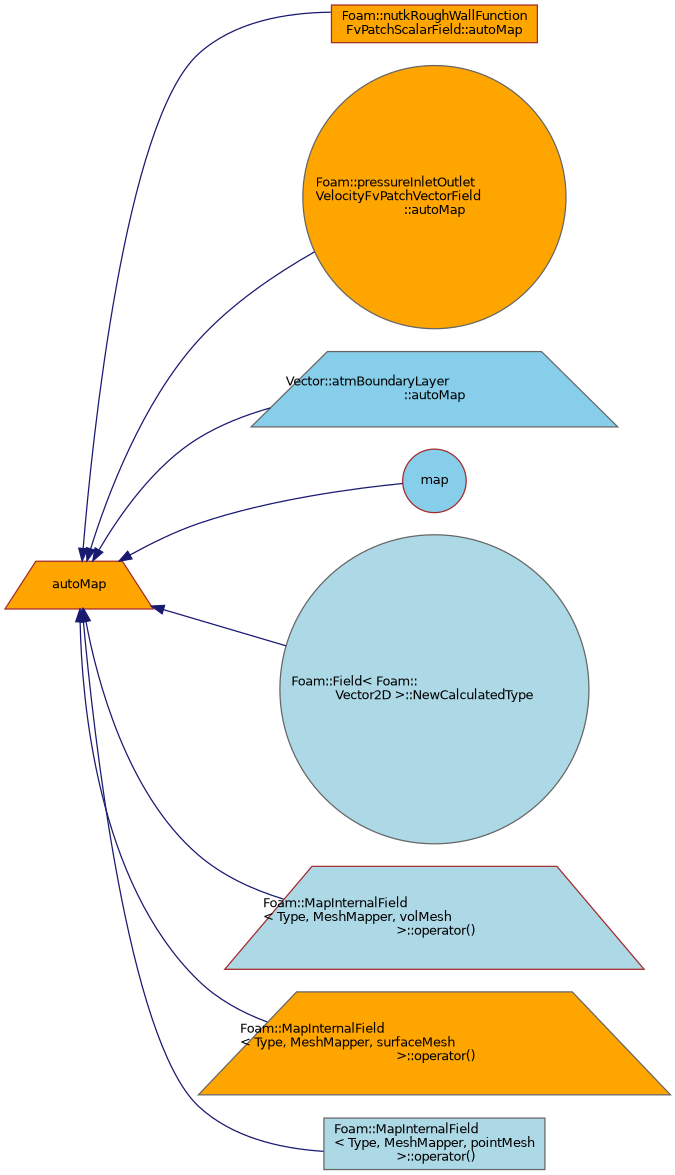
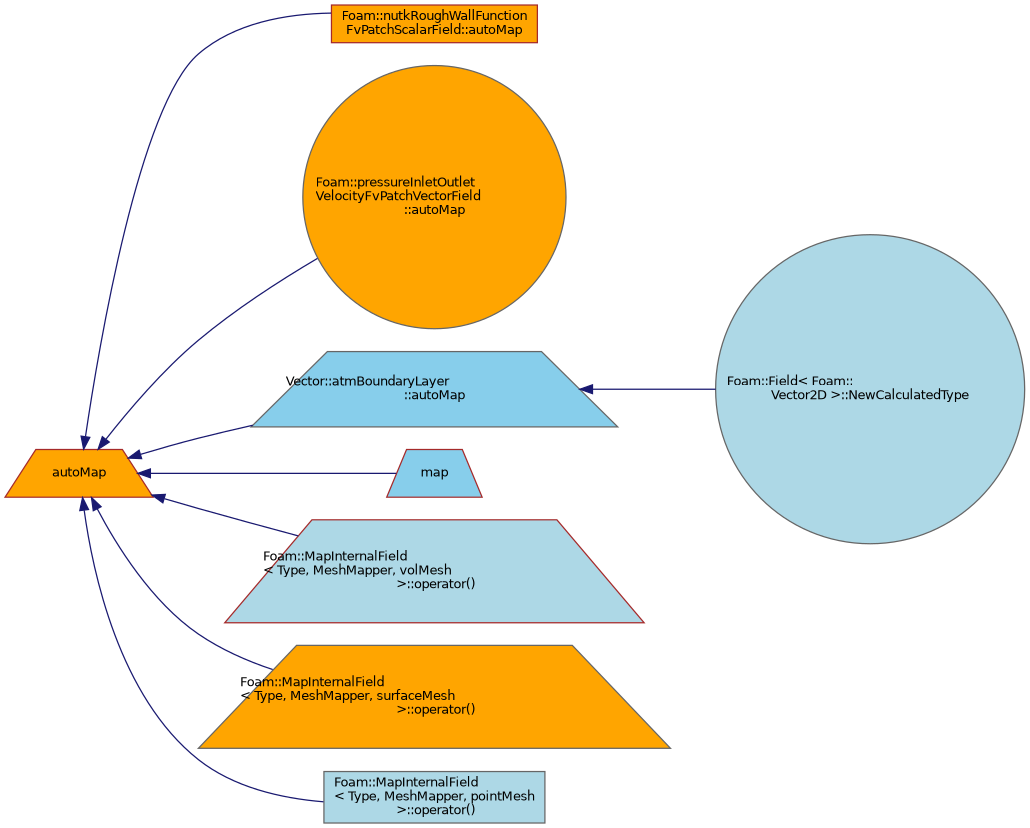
node "map": shape circle -> trapezium
edge "Foam::Field< Foam:: Vector2D >::NewCalculatedType" -> "autoMap": now "Foam::Field< Foam:: Vector2D >::NewCalculatedType" -> "Vector::atmBoundaryLayer ::autoMap"
